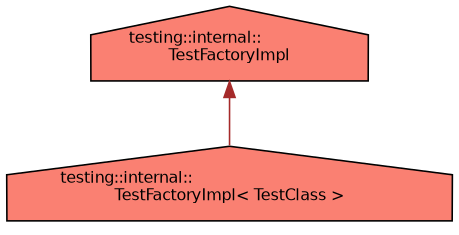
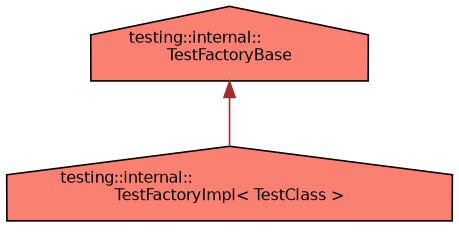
node "testing::internal:: TestFactoryImpl": label "testing::internal:: TestFactoryImpl" -> "testing::internal:: TestFactoryBase"
